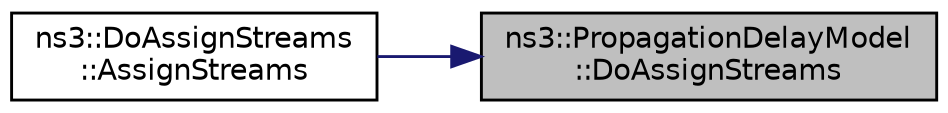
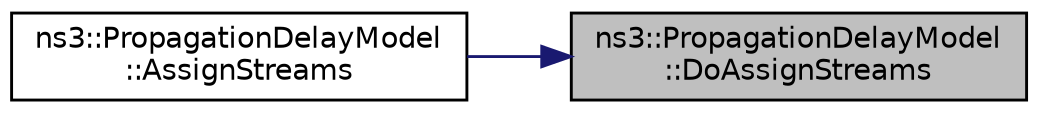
node "ns3::DoAssignStreams ::AssignStreams": label "ns3::DoAssignStreams ::AssignStreams" -> "ns3::PropagationDelayModel ::AssignStreams"
